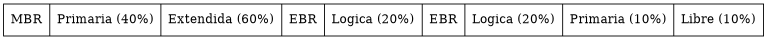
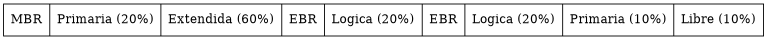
node "MBR": text "Primaria (40%)" -> "Primaria (20%)"
